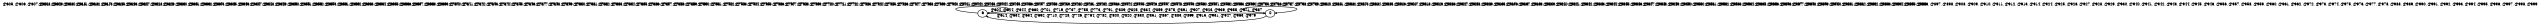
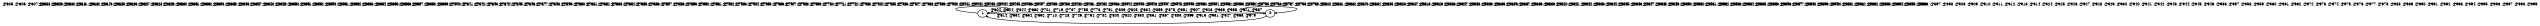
node "6": label "6" -> "1"
